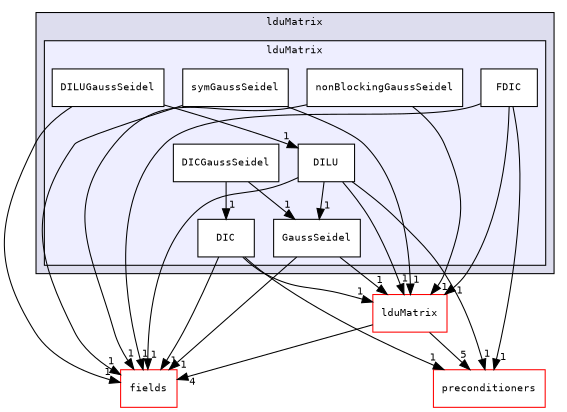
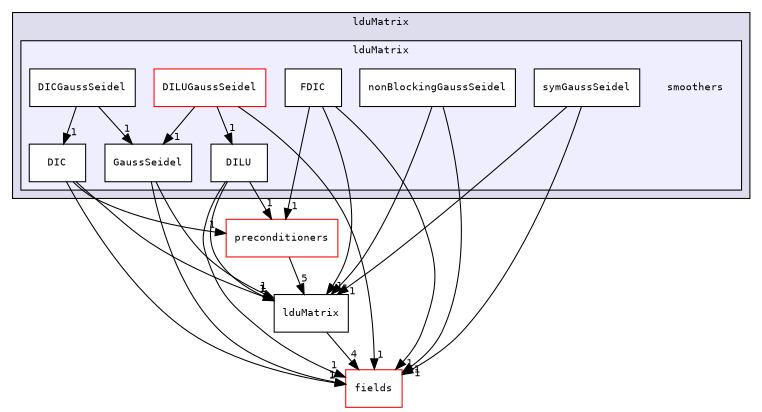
node "DILUGaussSeidel": color black -> red
node "smoothers": added
edge "DILU" -> "GaussSeidel": now "DILUGaussSeidel" -> "GaussSeidel"
node "lduMatrix": color red -> black
edge "lduMatrix" -> "preconditioners": reversed
